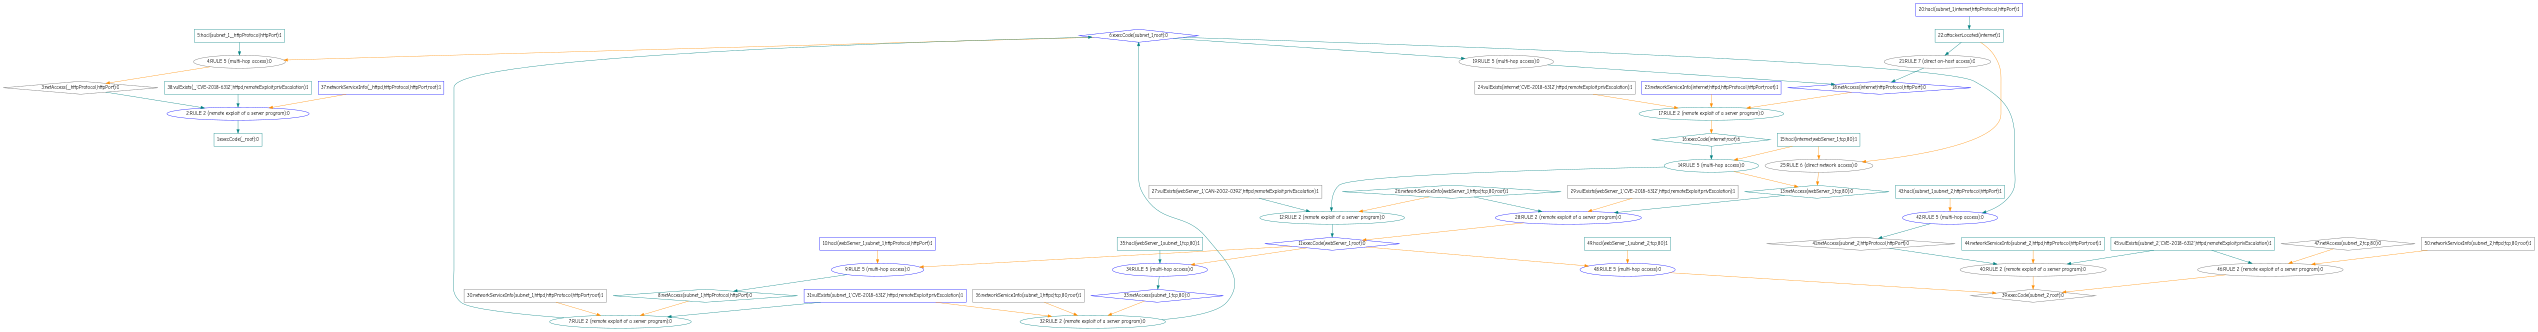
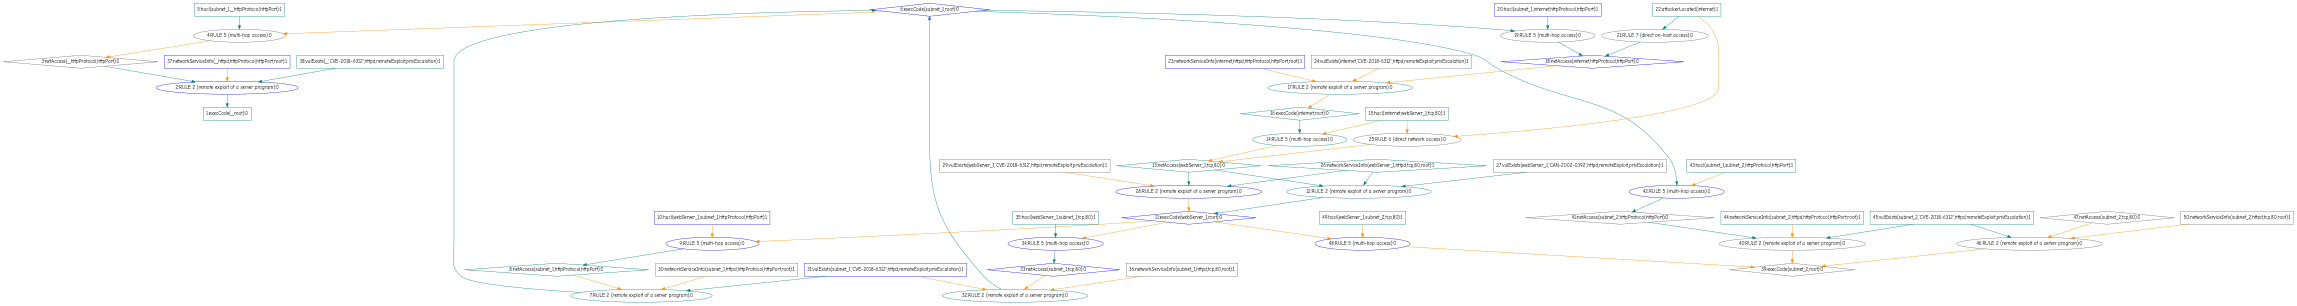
edge "20:hacl(subnet_1,internet,httpProtocol,httpPort):1" -> "22:attackerLocated(internet):1": now "20:hacl(subnet_1,internet,httpProtocol,httpPort):1" -> "19:RULE 5 (multi-hop access):0"
node "16:execCode(internet,root):6": label "16:execCode(internet,root):6" -> "16:execCode(internet,root):0"
edge "14:RULE 5 (multi-hop access):0" -> "12:RULE 2 (remote exploit of a server program):0": now "13:netAccess(webServer_1,tcp,80):0" -> "12:RULE 2 (remote exploit of a server program):0"
edge "26:networkServiceInfo(webServer_1,httpd,tcp,80,root):1" -> "12:RULE 2 (remote exploit of a server program):0": color darkorange -> teal
